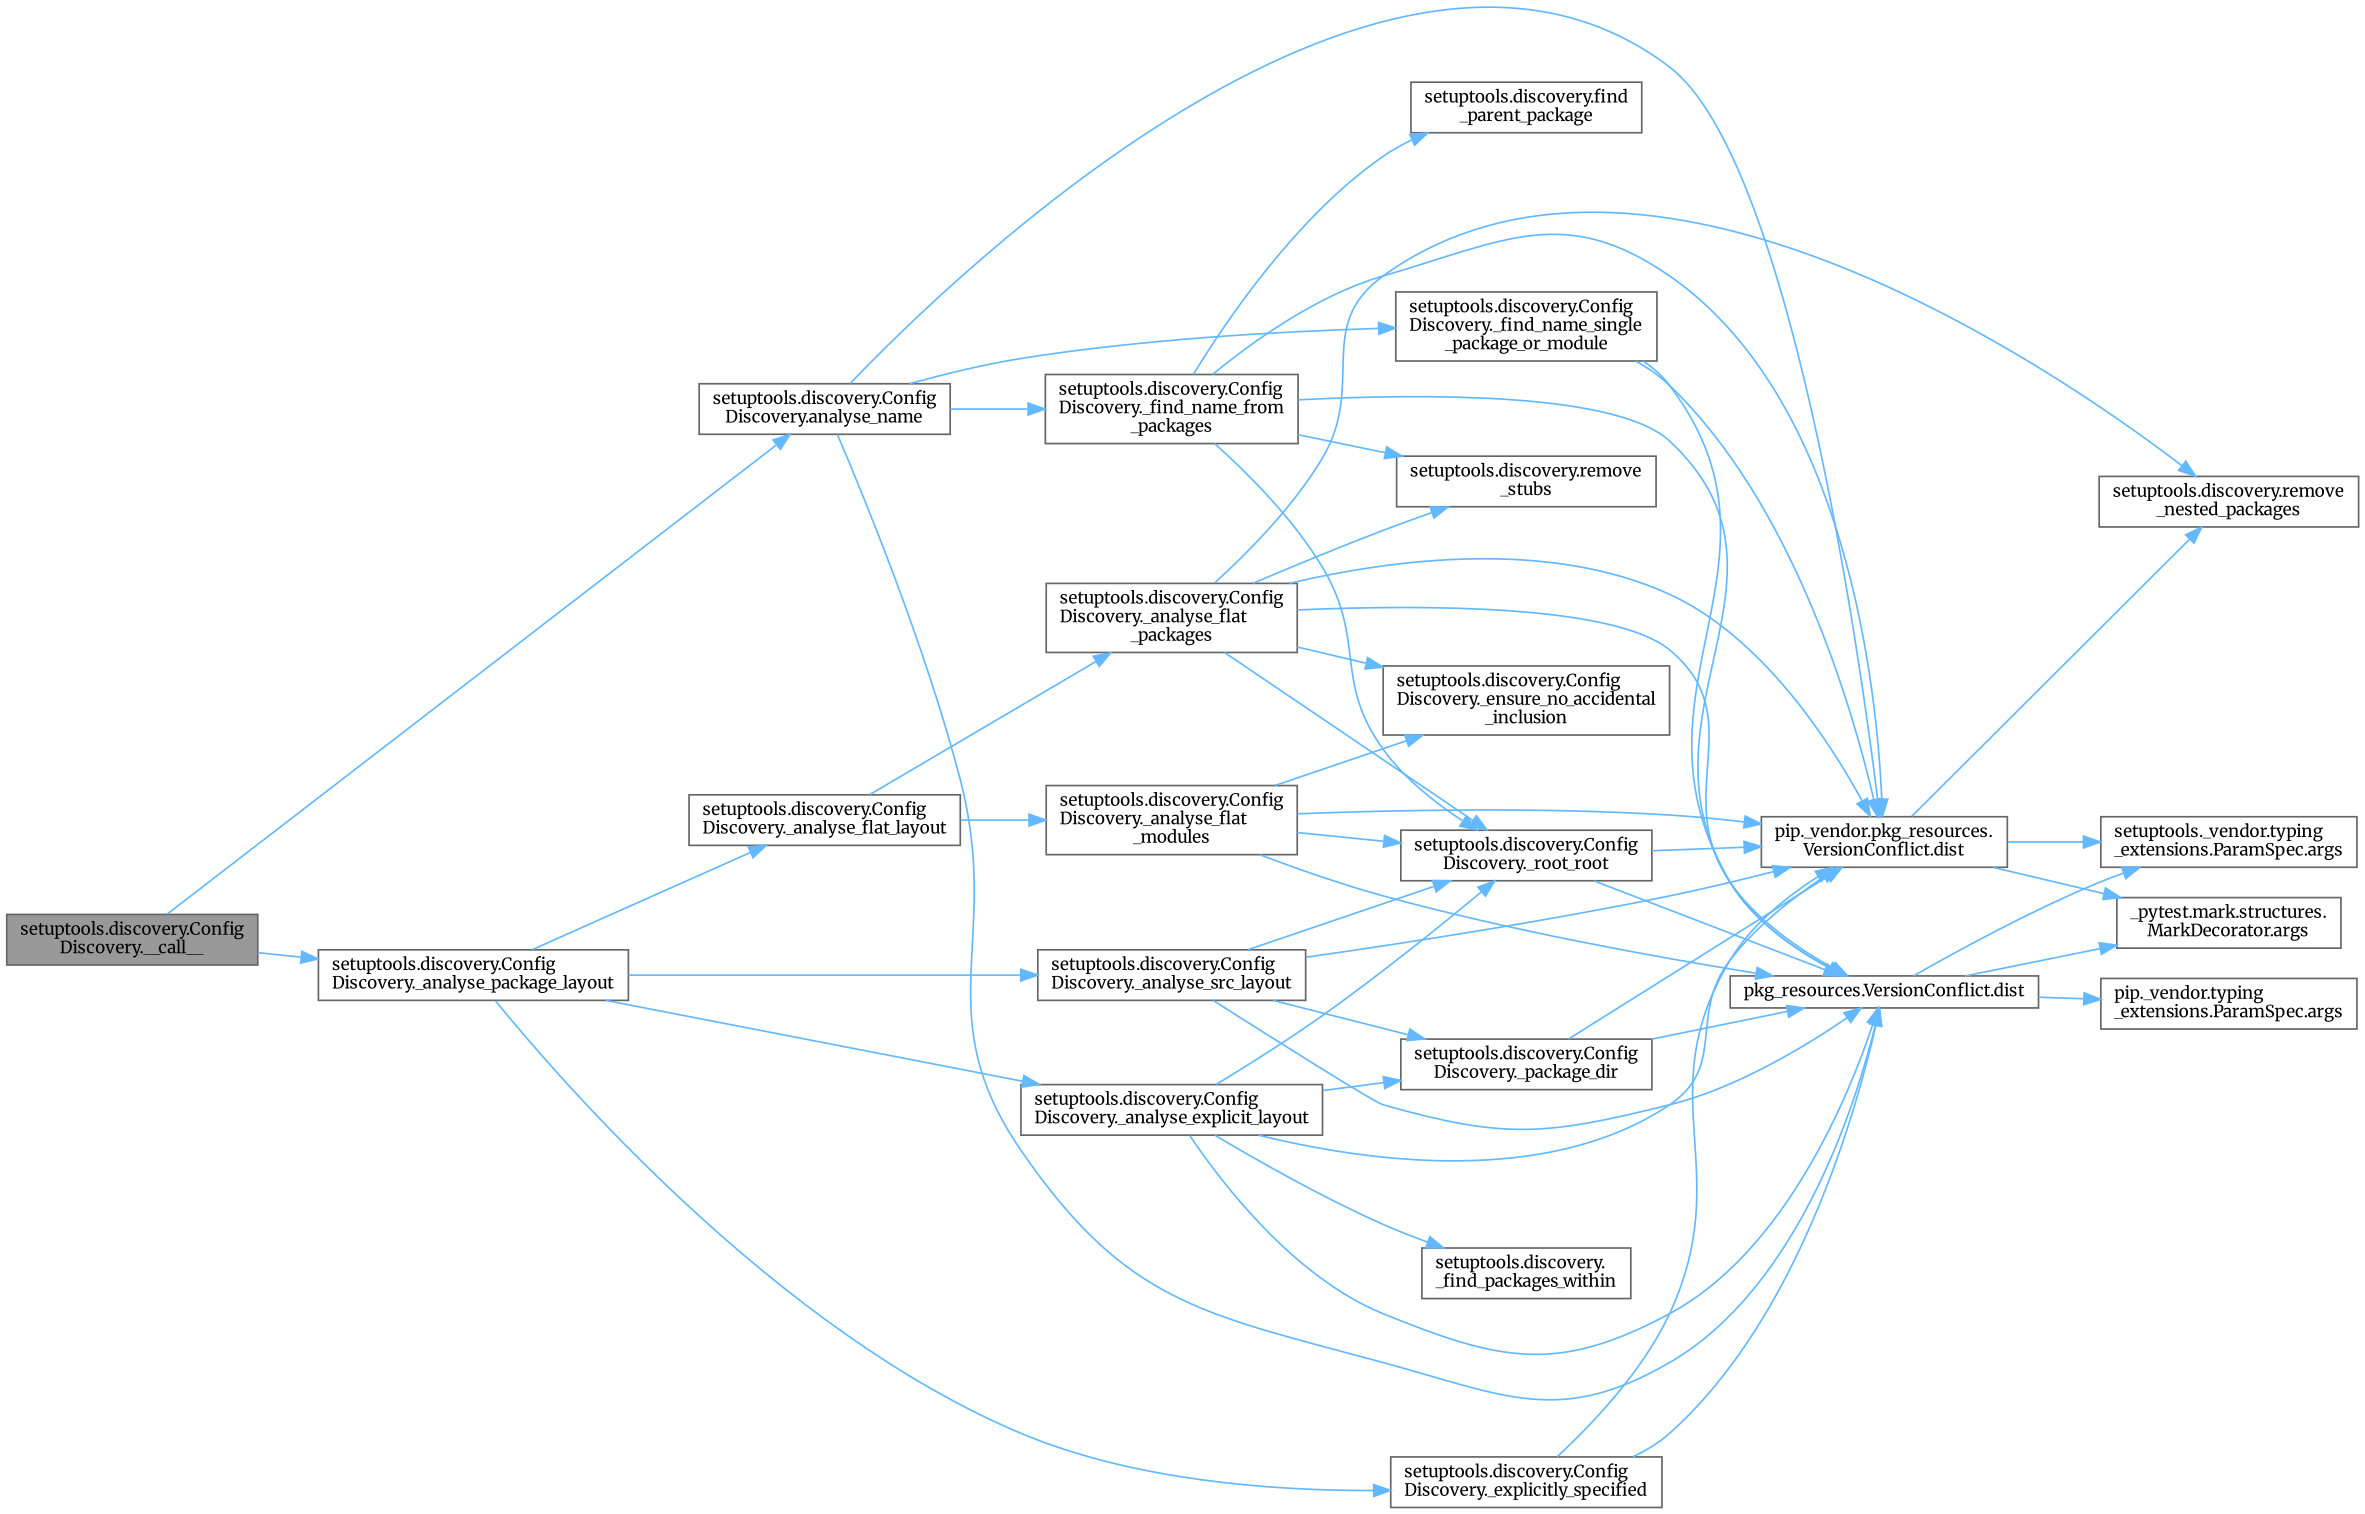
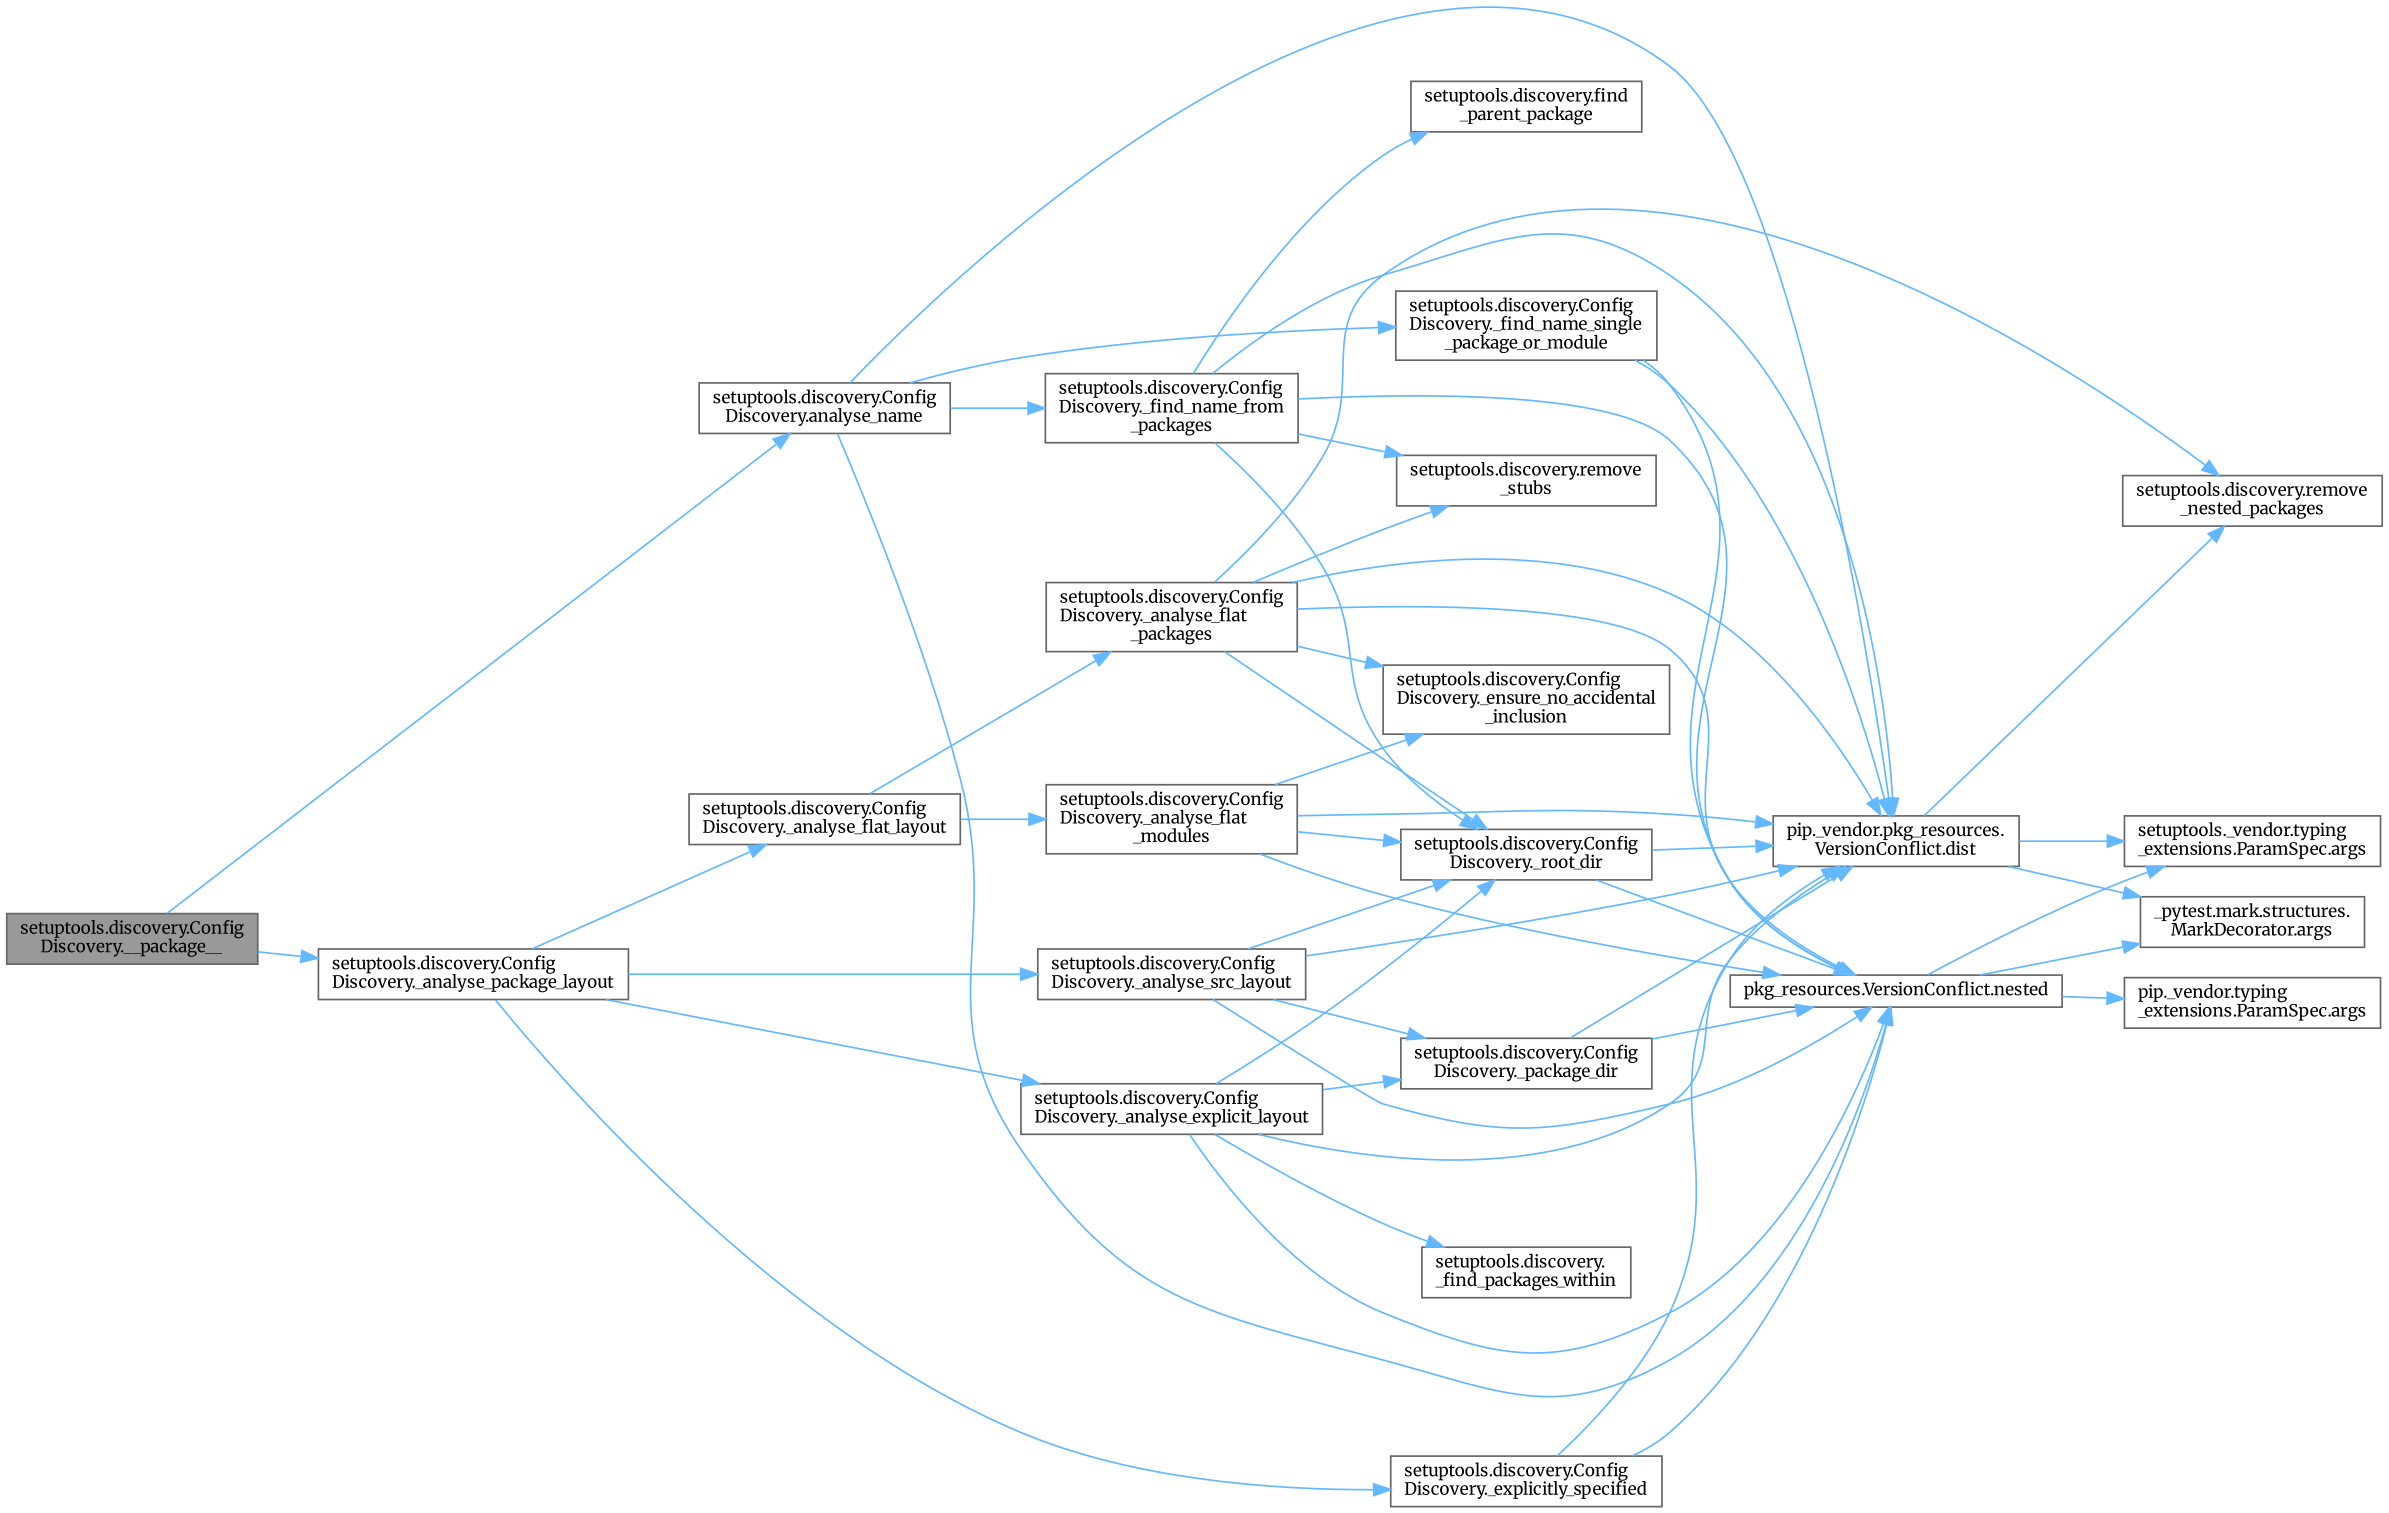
node "setuptools.discovery.Config Discovery._root_root": label "setuptools.discovery.Config Discovery._root_root" -> "setuptools.discovery.Config Discovery._root_dir"
node "setuptools.discovery.Config Discovery.__call__": label "setuptools.discovery.Config Discovery.__call__" -> "setuptools.discovery.Config Discovery.__package__"
node "pkg_resources.VersionConflict.dist": label "pkg_resources.VersionConflict.dist" -> "pkg_resources.VersionConflict.nested"
